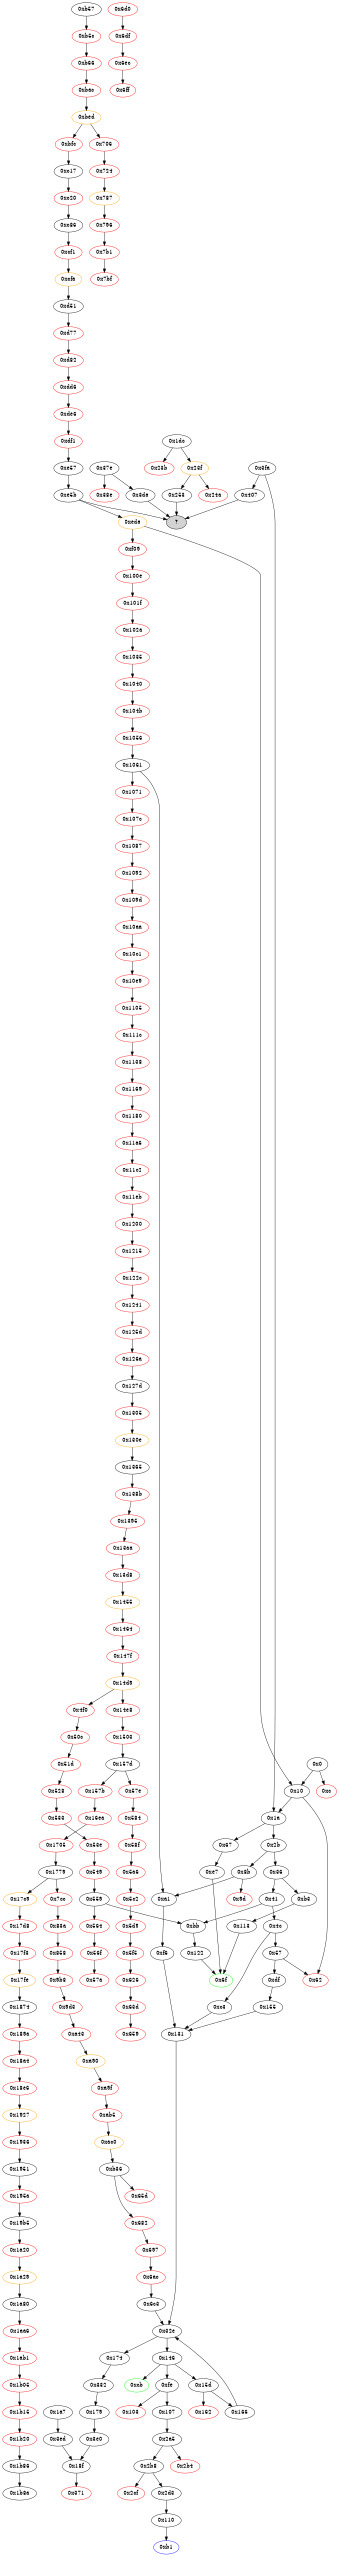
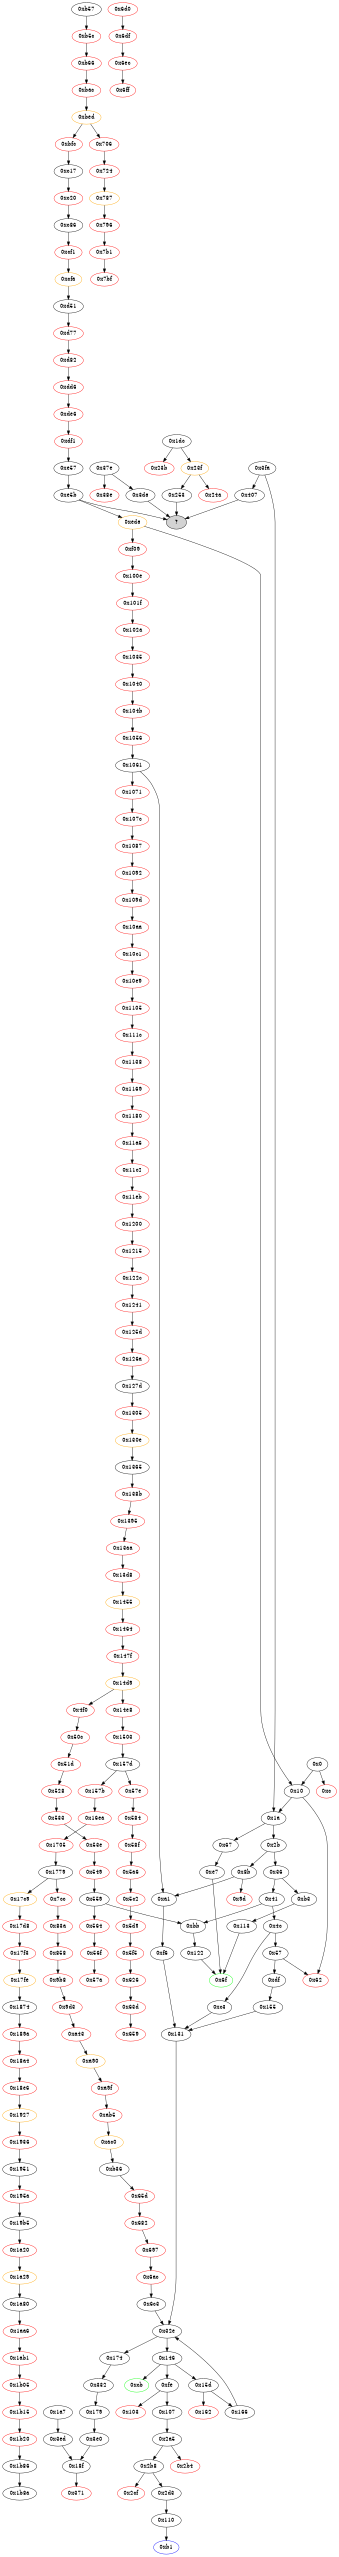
edge "0xb36" -> "0x682": now "0x65d" -> "0x682"
